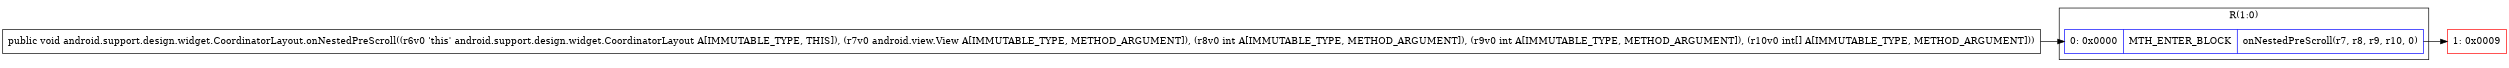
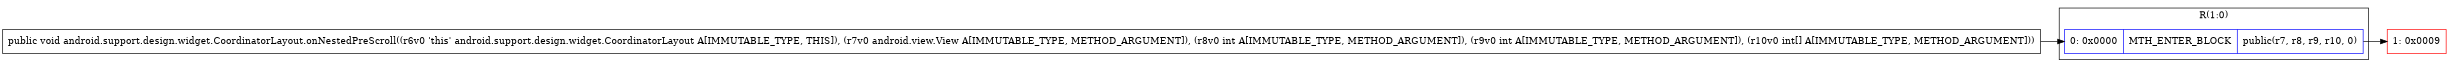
node "0: 0x0000": text "onNestedPreScroll(r7, r8, r9, r10, 0)" -> "public(r7, r8, r9, r10, 0)"
